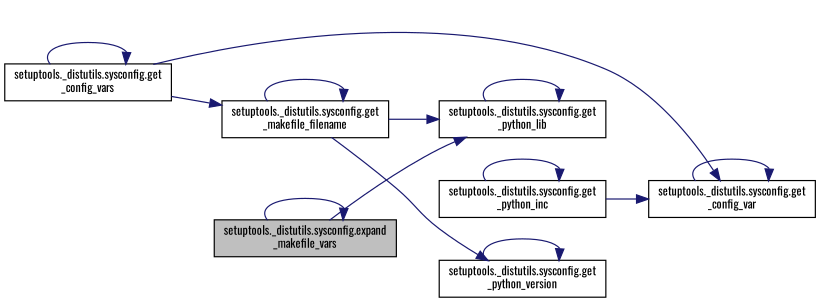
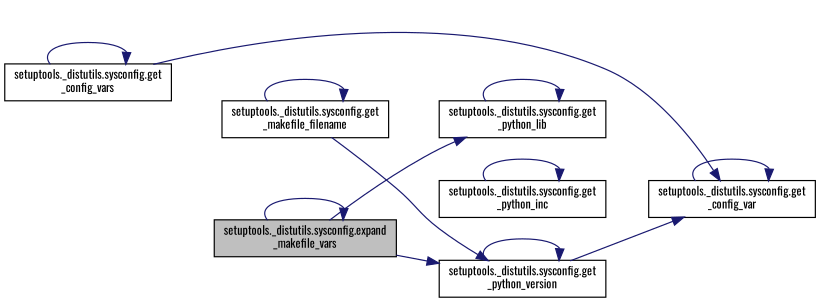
edge "setuptools._distutils.sysconfig.get _config_vars" -> "setuptools._distutils.sysconfig.get _makefile_filename": removed
edge "setuptools._distutils.sysconfig.get _makefile_filename" -> "setuptools._distutils.sysconfig.get _python_lib": removed
edge "setuptools._distutils.sysconfig.get _python_inc" -> "setuptools._distutils.sysconfig.get _config_var": now "setuptools._distutils.sysconfig.get _python_version" -> "setuptools._distutils.sysconfig.get _config_var"
edge "setuptools._distutils.sysconfig.expand _makefile_vars" -> "setuptools._distutils.sysconfig.get _python_version": added
